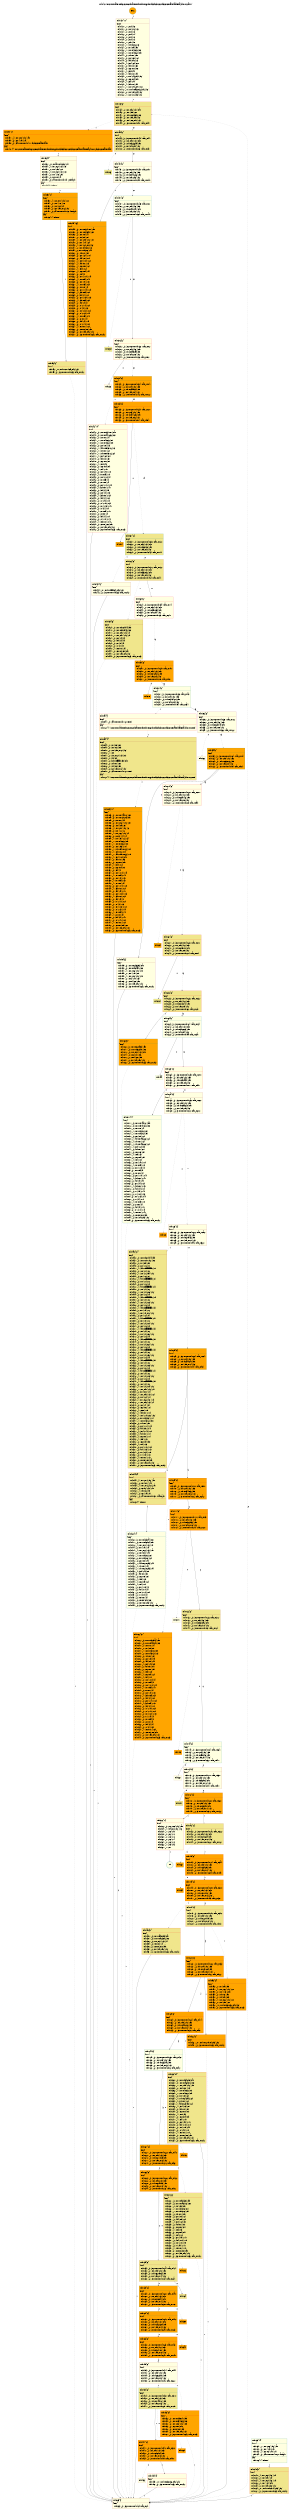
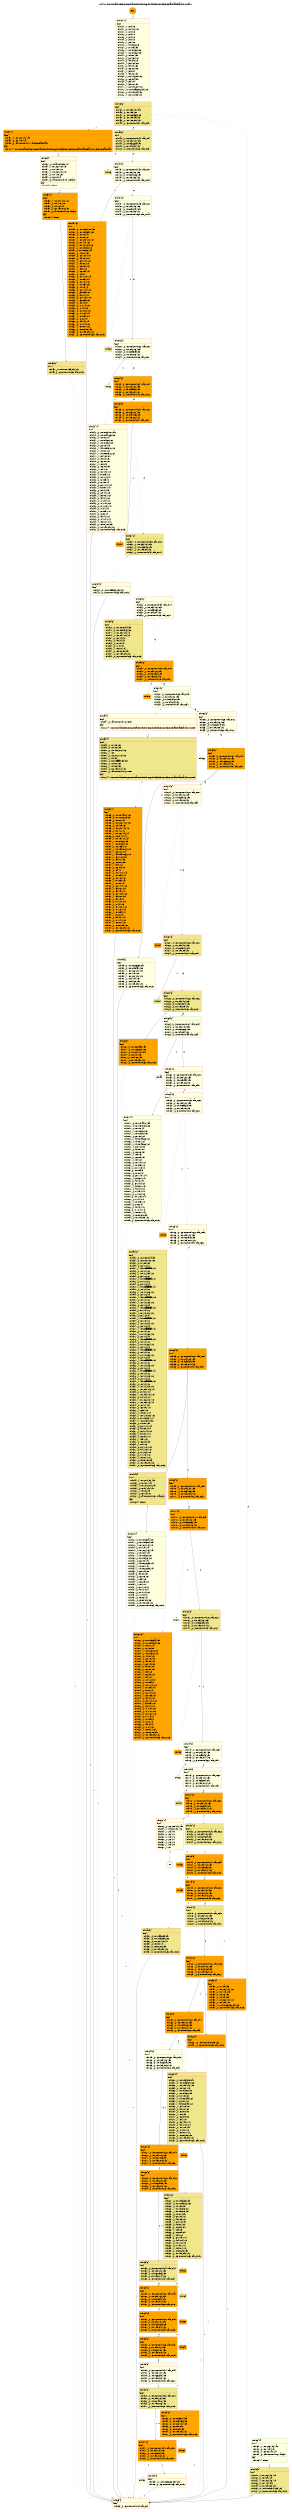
node "0x401573 [28]": removed
